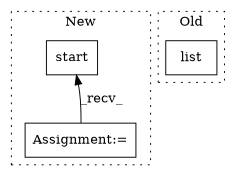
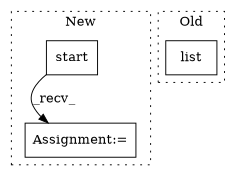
edge "Assignment:=" -> "start": reversed
